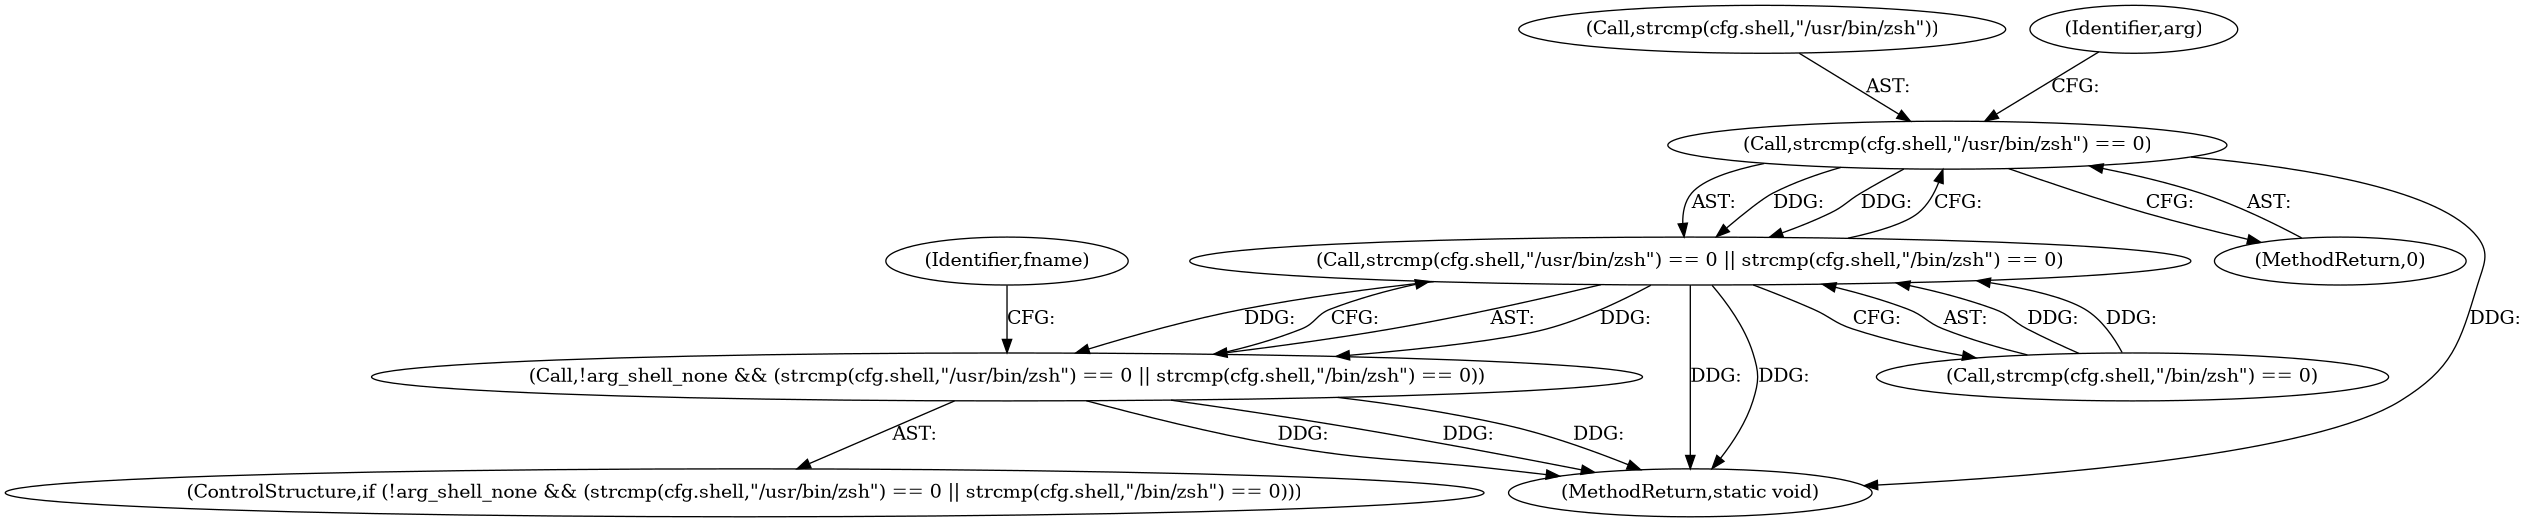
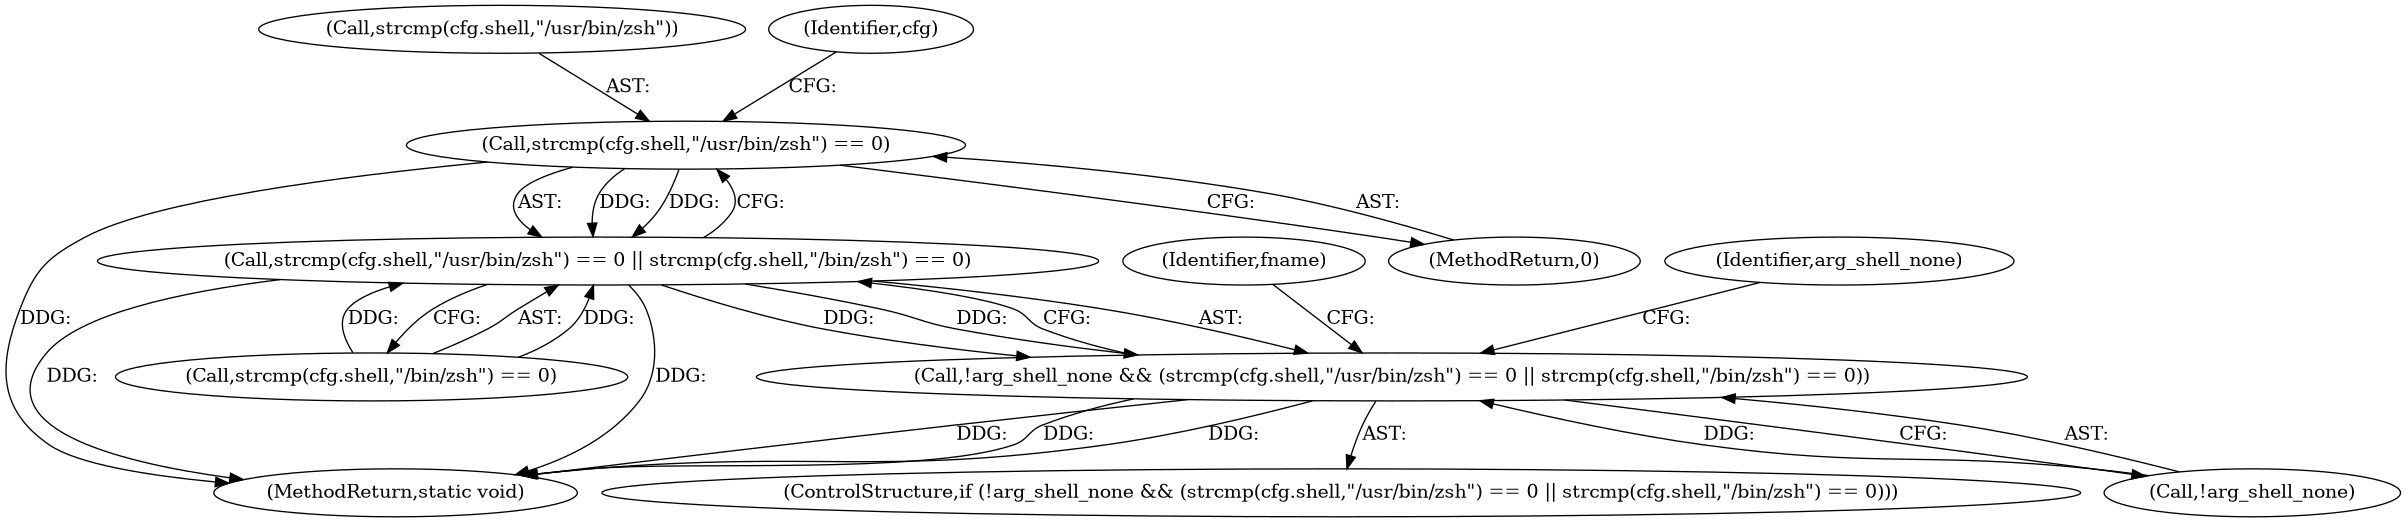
node "(Identifier,arg)": label "(Identifier,arg)" -> "(Identifier,cfg)"
node "(Identifier,arg_shell_none)": added
node "(Call,!arg_shell_none)": added
